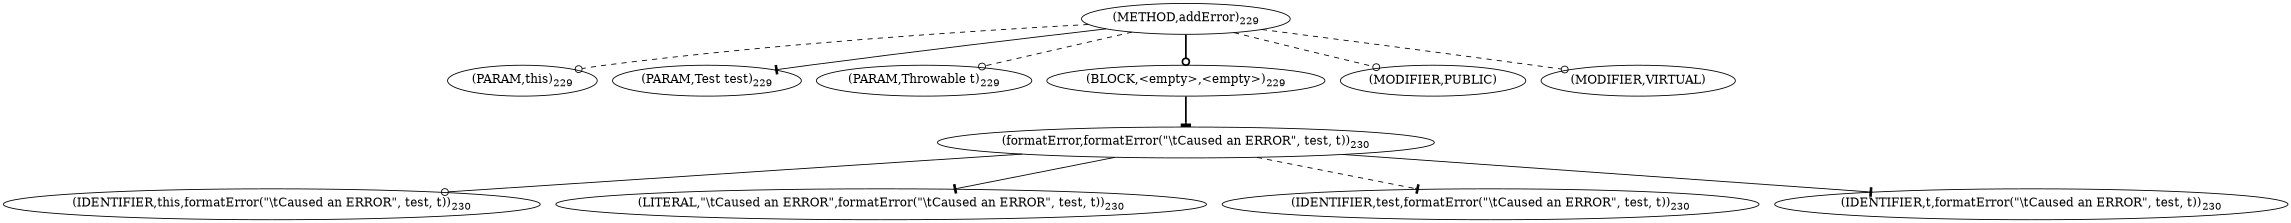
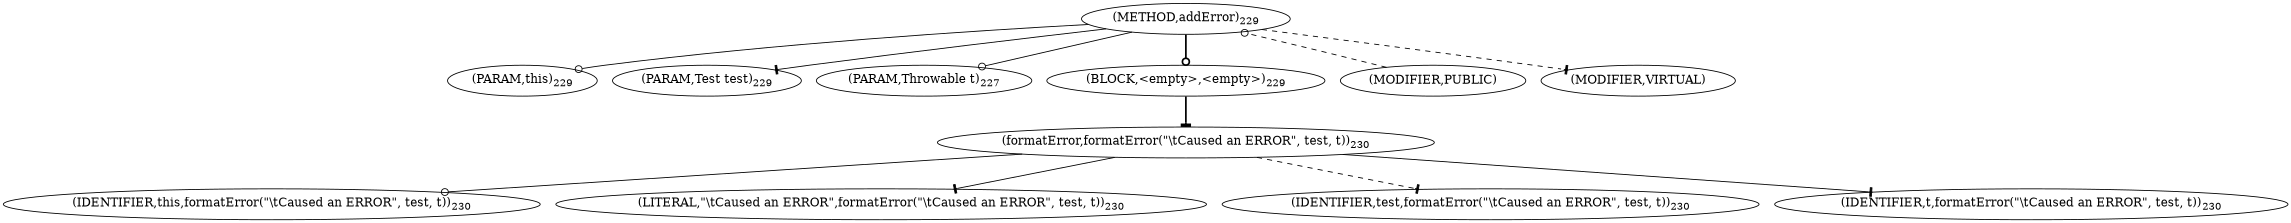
edge "(METHOD,addError)" -> "(PARAM,this)": style dashed -> solid
edge "(METHOD,addError)" -> "(PARAM,Throwable t)": style dashed -> solid
edge "(METHOD,addError)" -> "(MODIFIER,VIRTUAL)": arrowhead odot -> tee
edge "(METHOD,addError)" -> "(MODIFIER,PUBLIC)": reversed
node "(PARAM,Throwable t)": text "229" -> "227"
